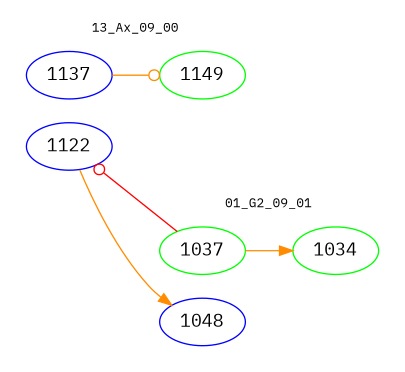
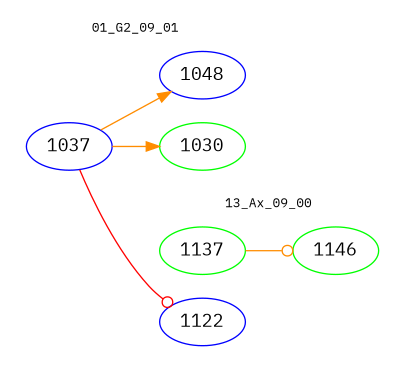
node "1137": color blue -> green
node "1149": label "1149" -> "1146"
edge "1122" -> "1048": now "1037" -> "1048"
node "1037": color green -> blue
node "1034": label "1034" -> "1030"
